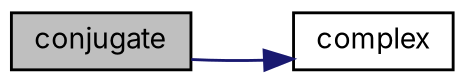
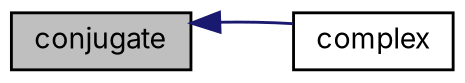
edge "conjugate" -> "complex": reversed
